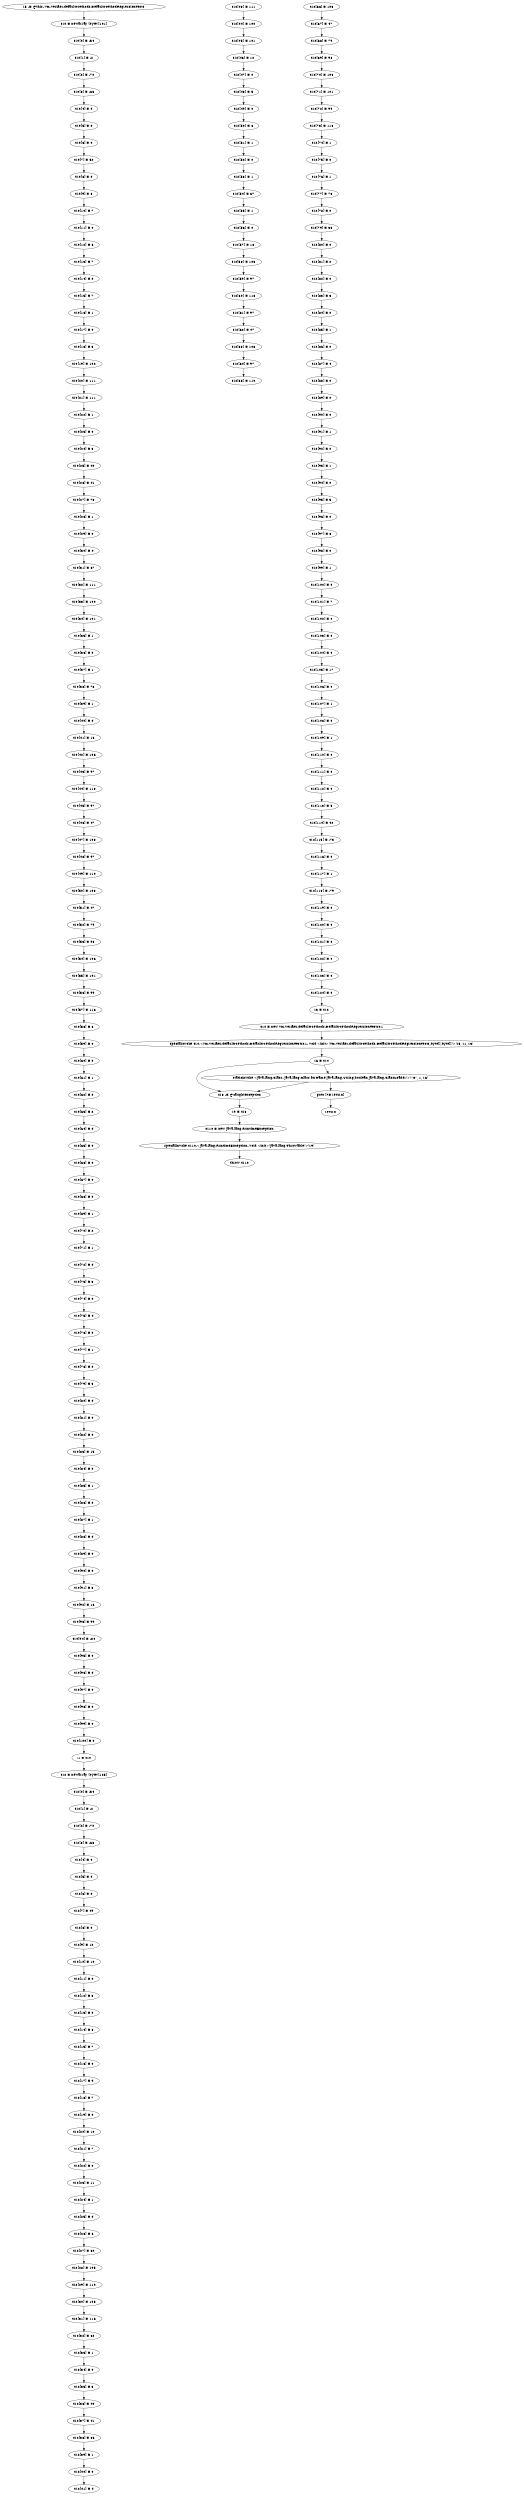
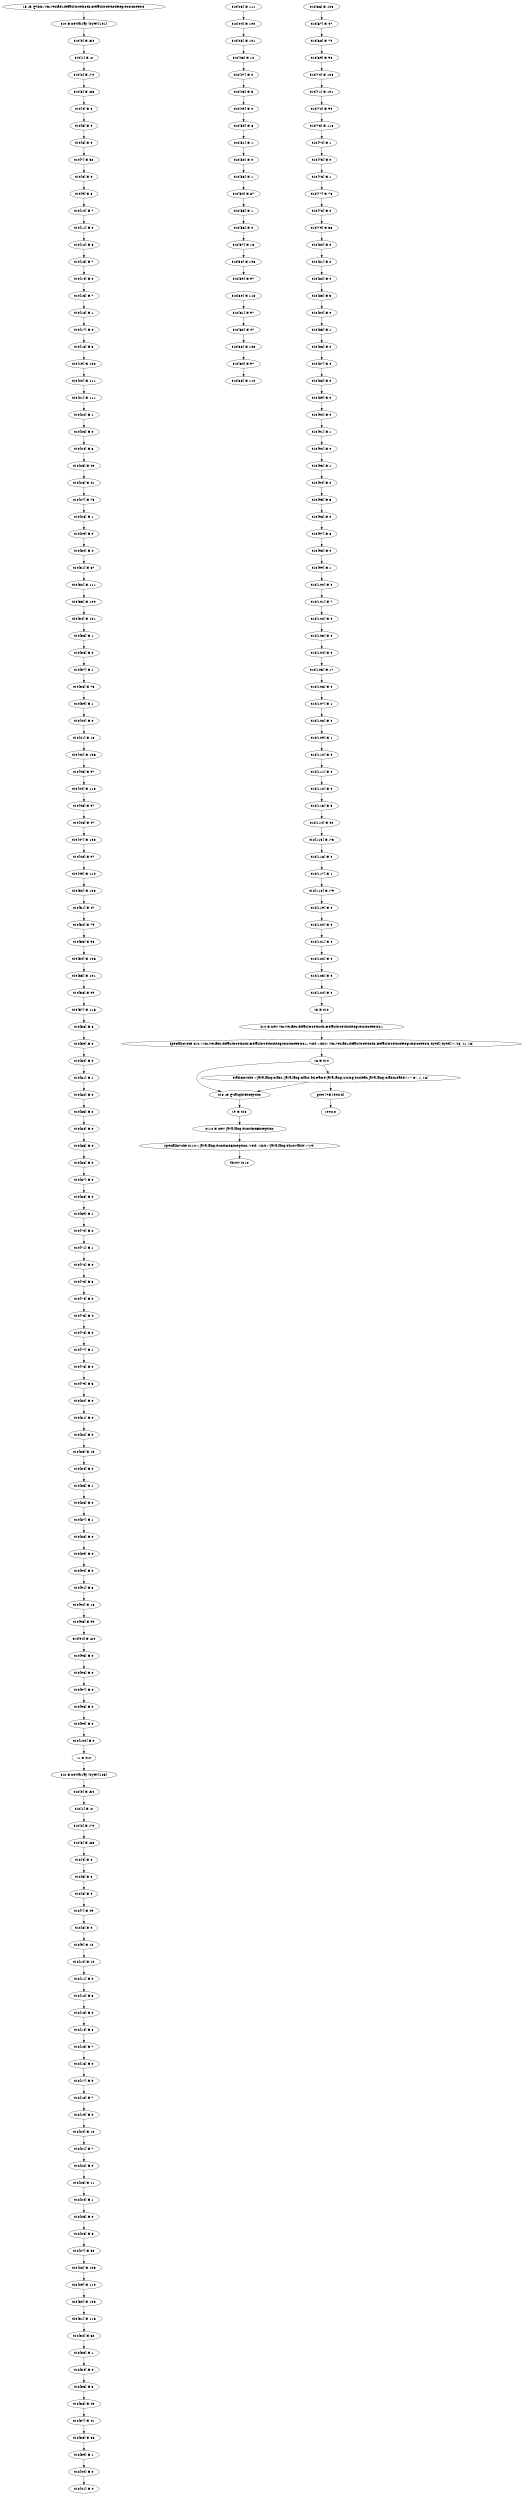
edge "$r2[59] = 97" -> "$r2[60] = 118": removed
edge "$r0[71] = 1" -> "$r0[72] = 0": added
edge "$r2[7] = 49" -> "$r2[8] = 0": added
